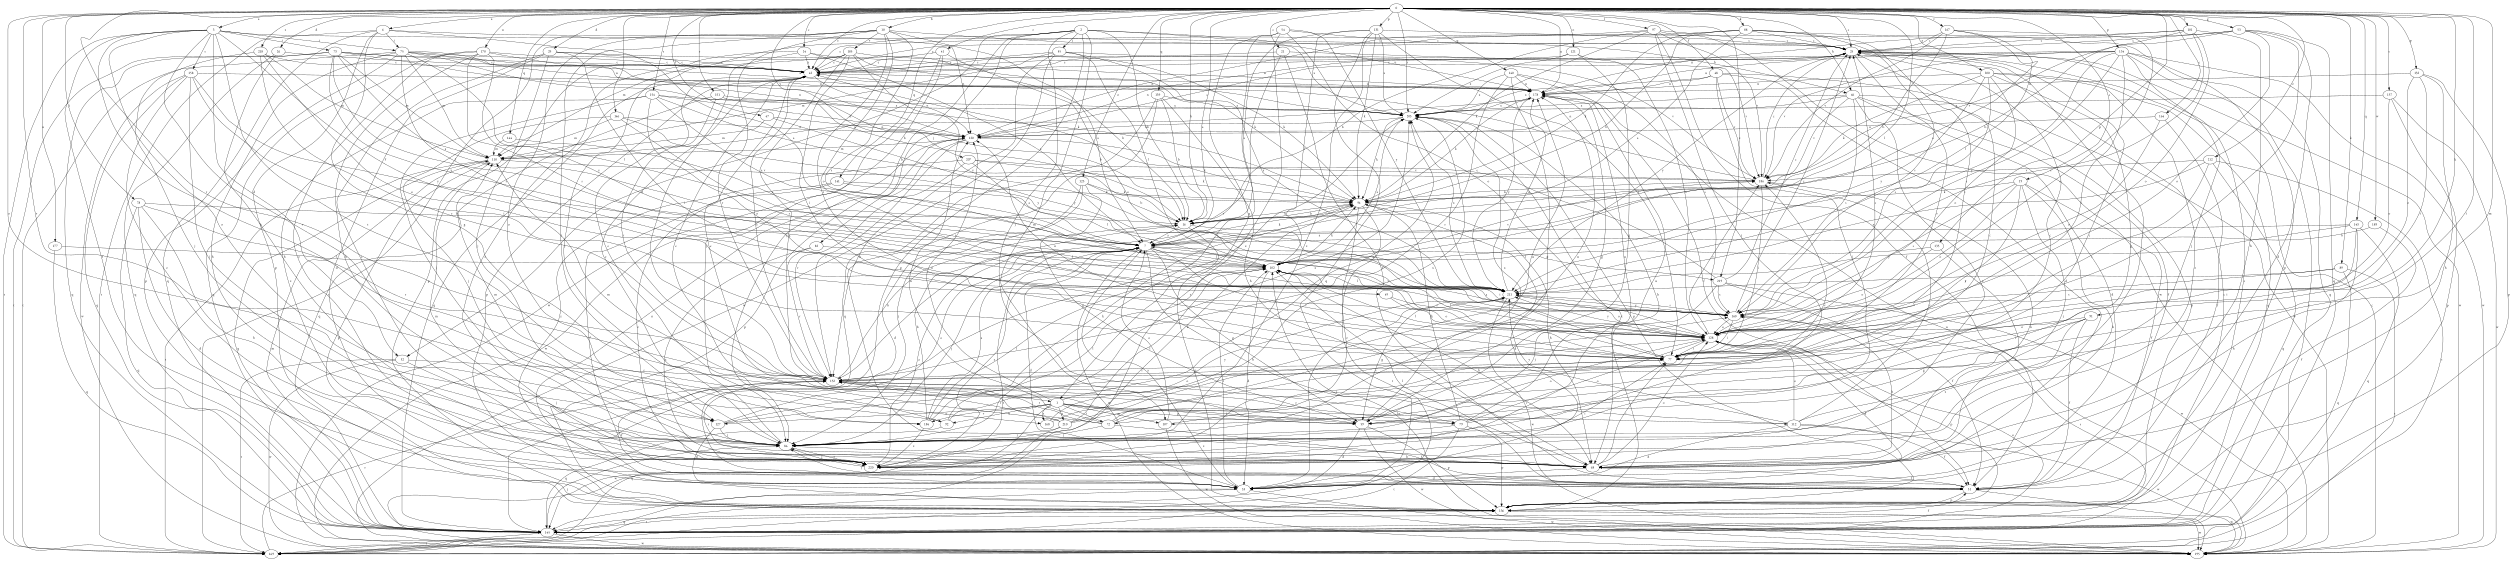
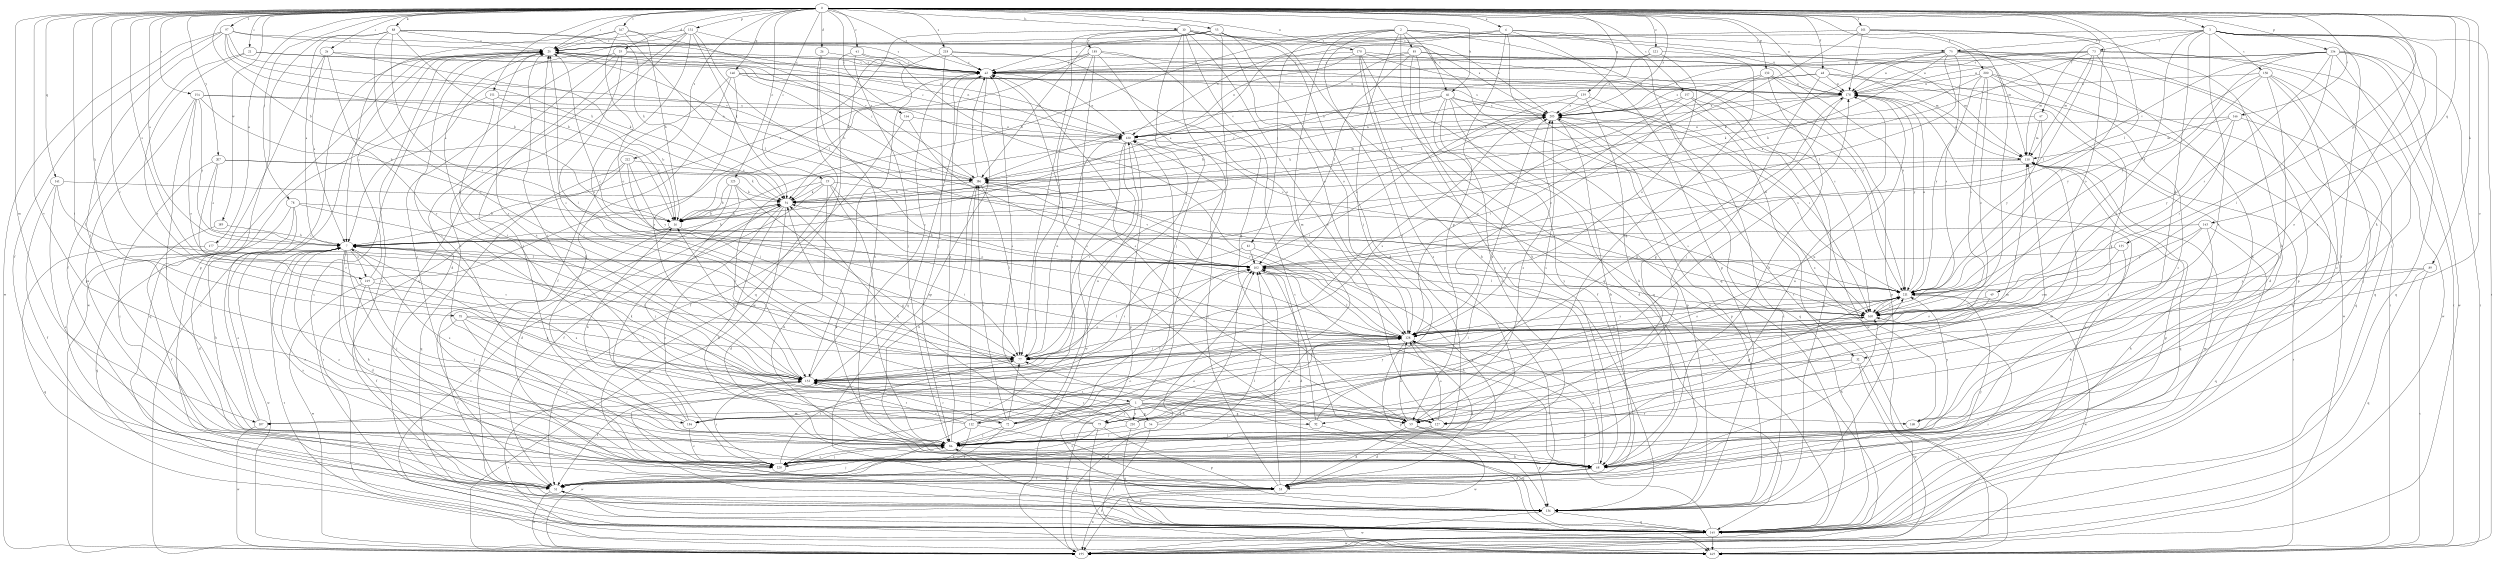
node "144": removed
edge "54" -> "1": reversed
